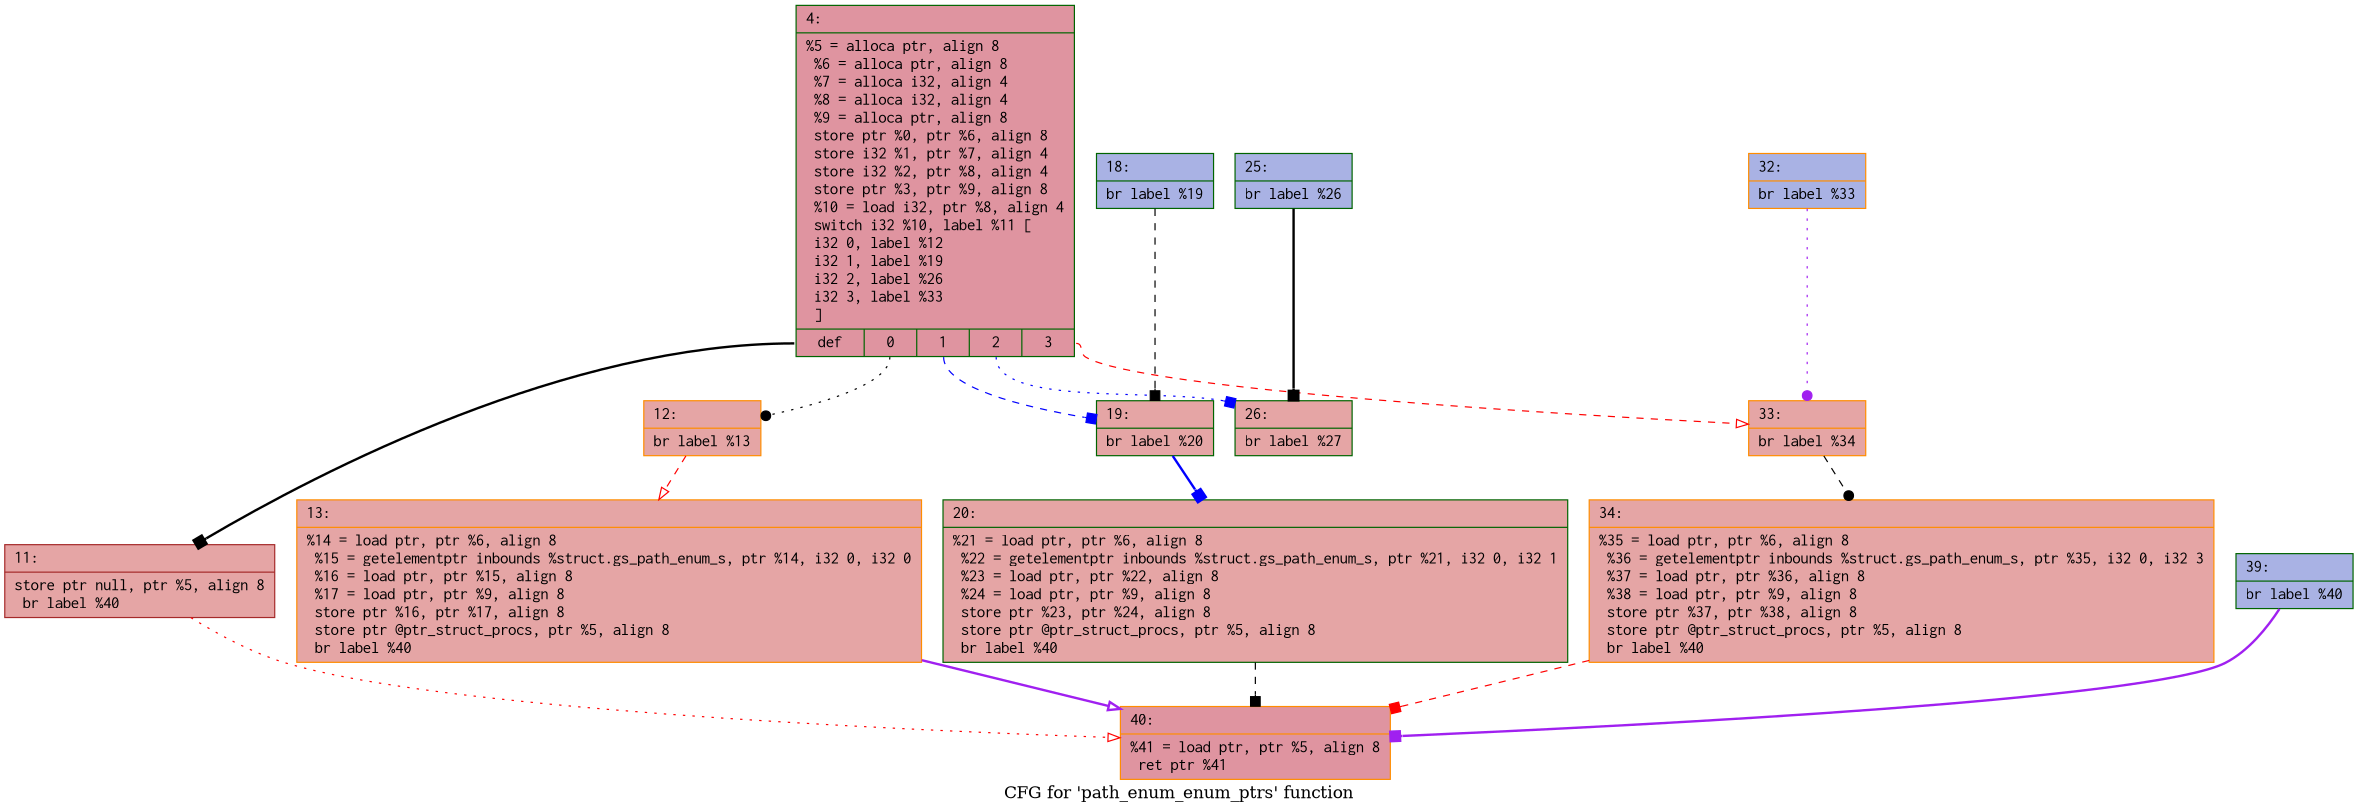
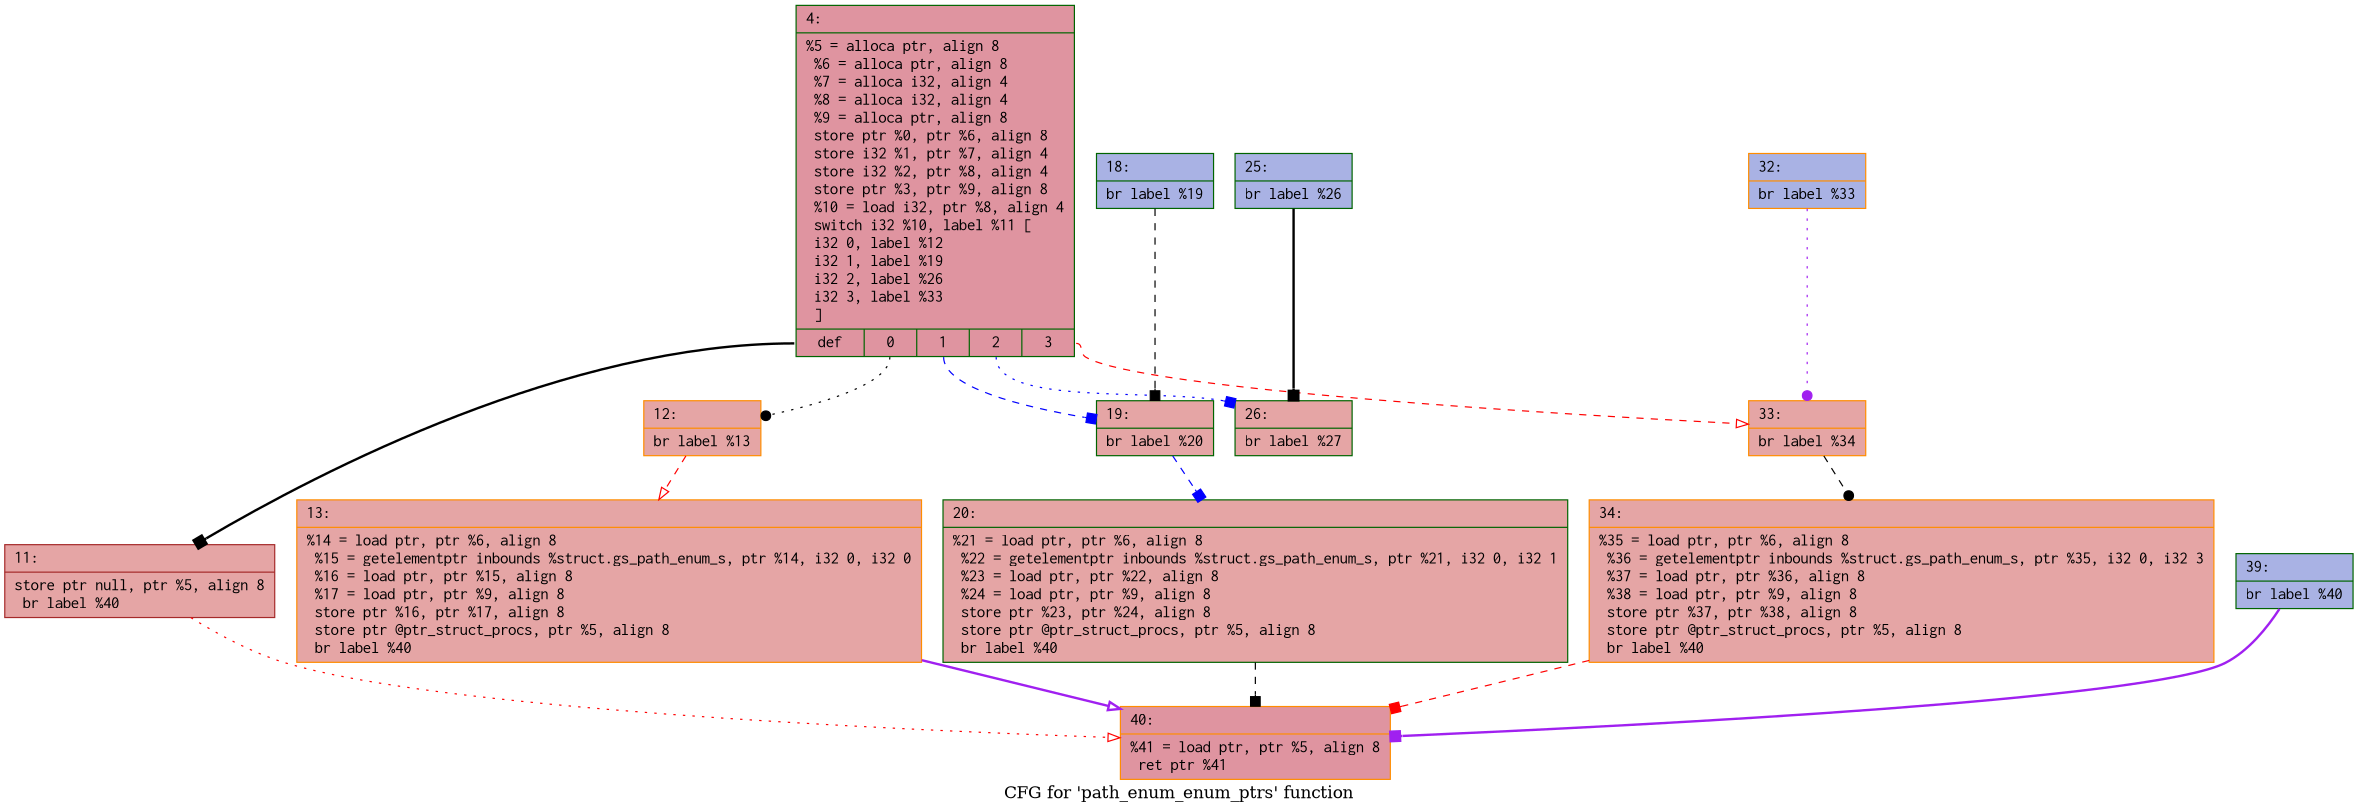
edge "19:" -> "20:": style bold -> dashed
